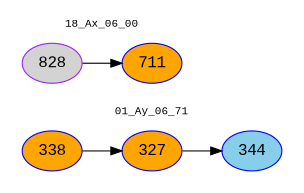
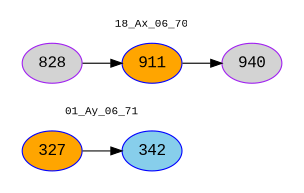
cluster "18_Ax_06_00": label "18_Ax_06_00" -> "18_Ax_06_70"
node "711": label "711" -> "911"
node "940": added
node "338": removed
node "344": label "344" -> "342"
